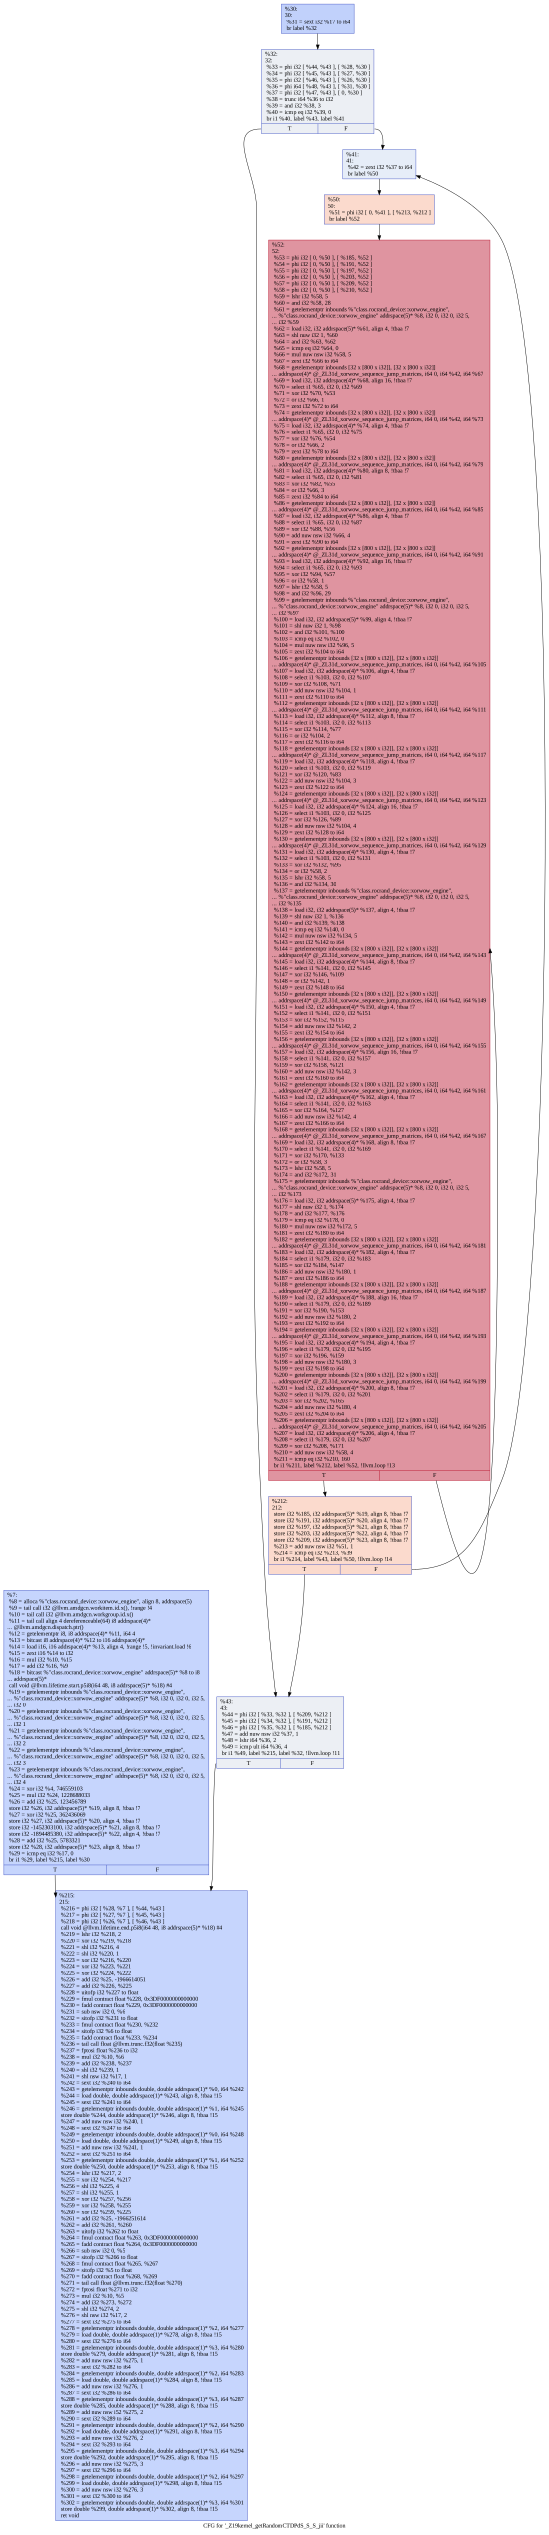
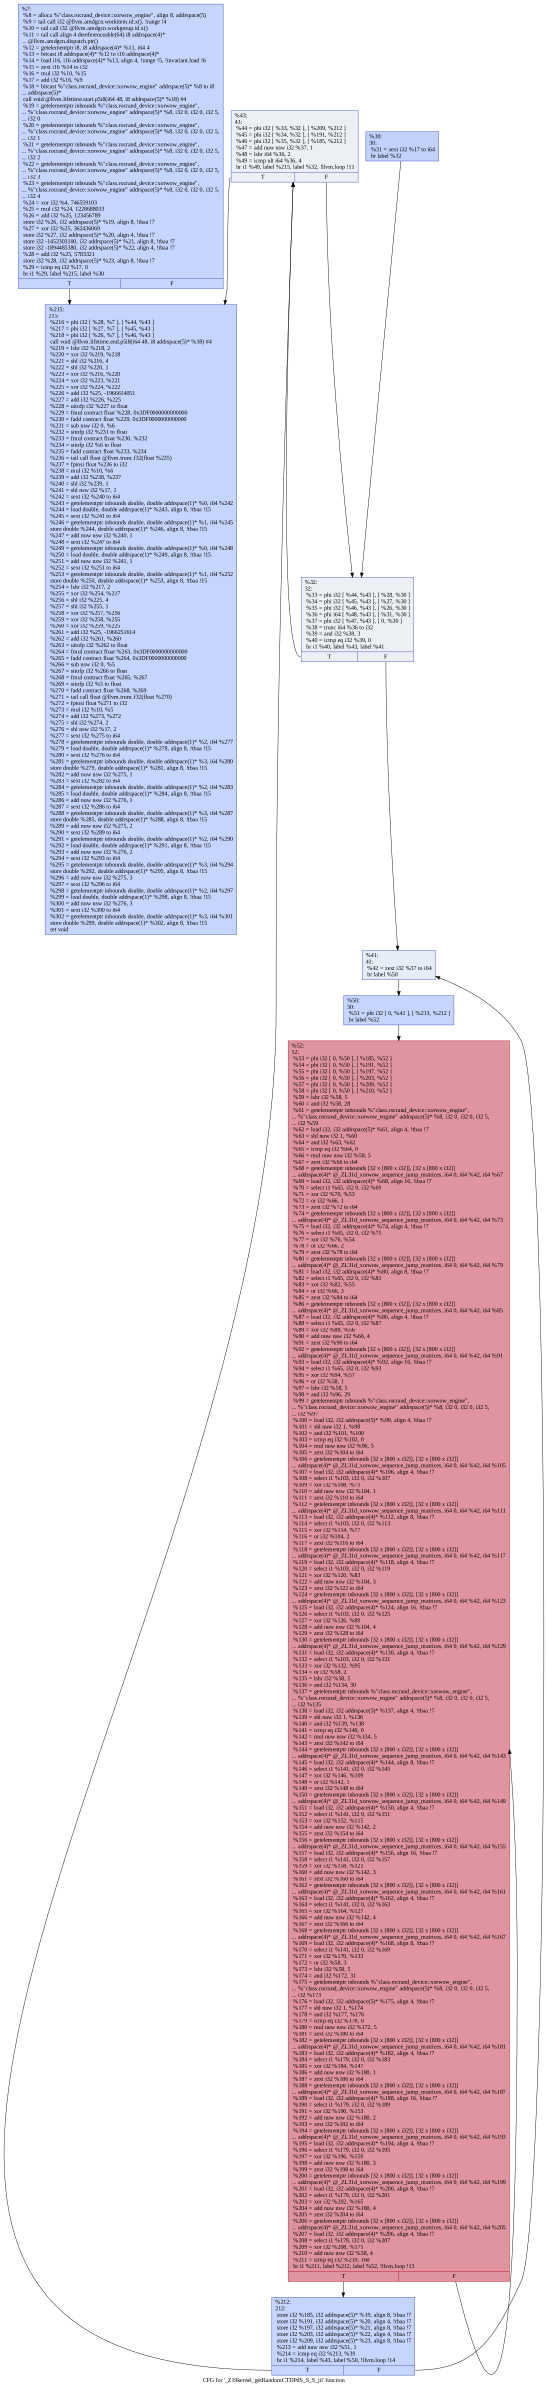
node "%50:": fillcolor #f7ac8e70 -> #7ea1fa70
edge "%43:" -> "%32:": added
node "%212:": fillcolor #f7ac8e70 -> #7ea1fa70
